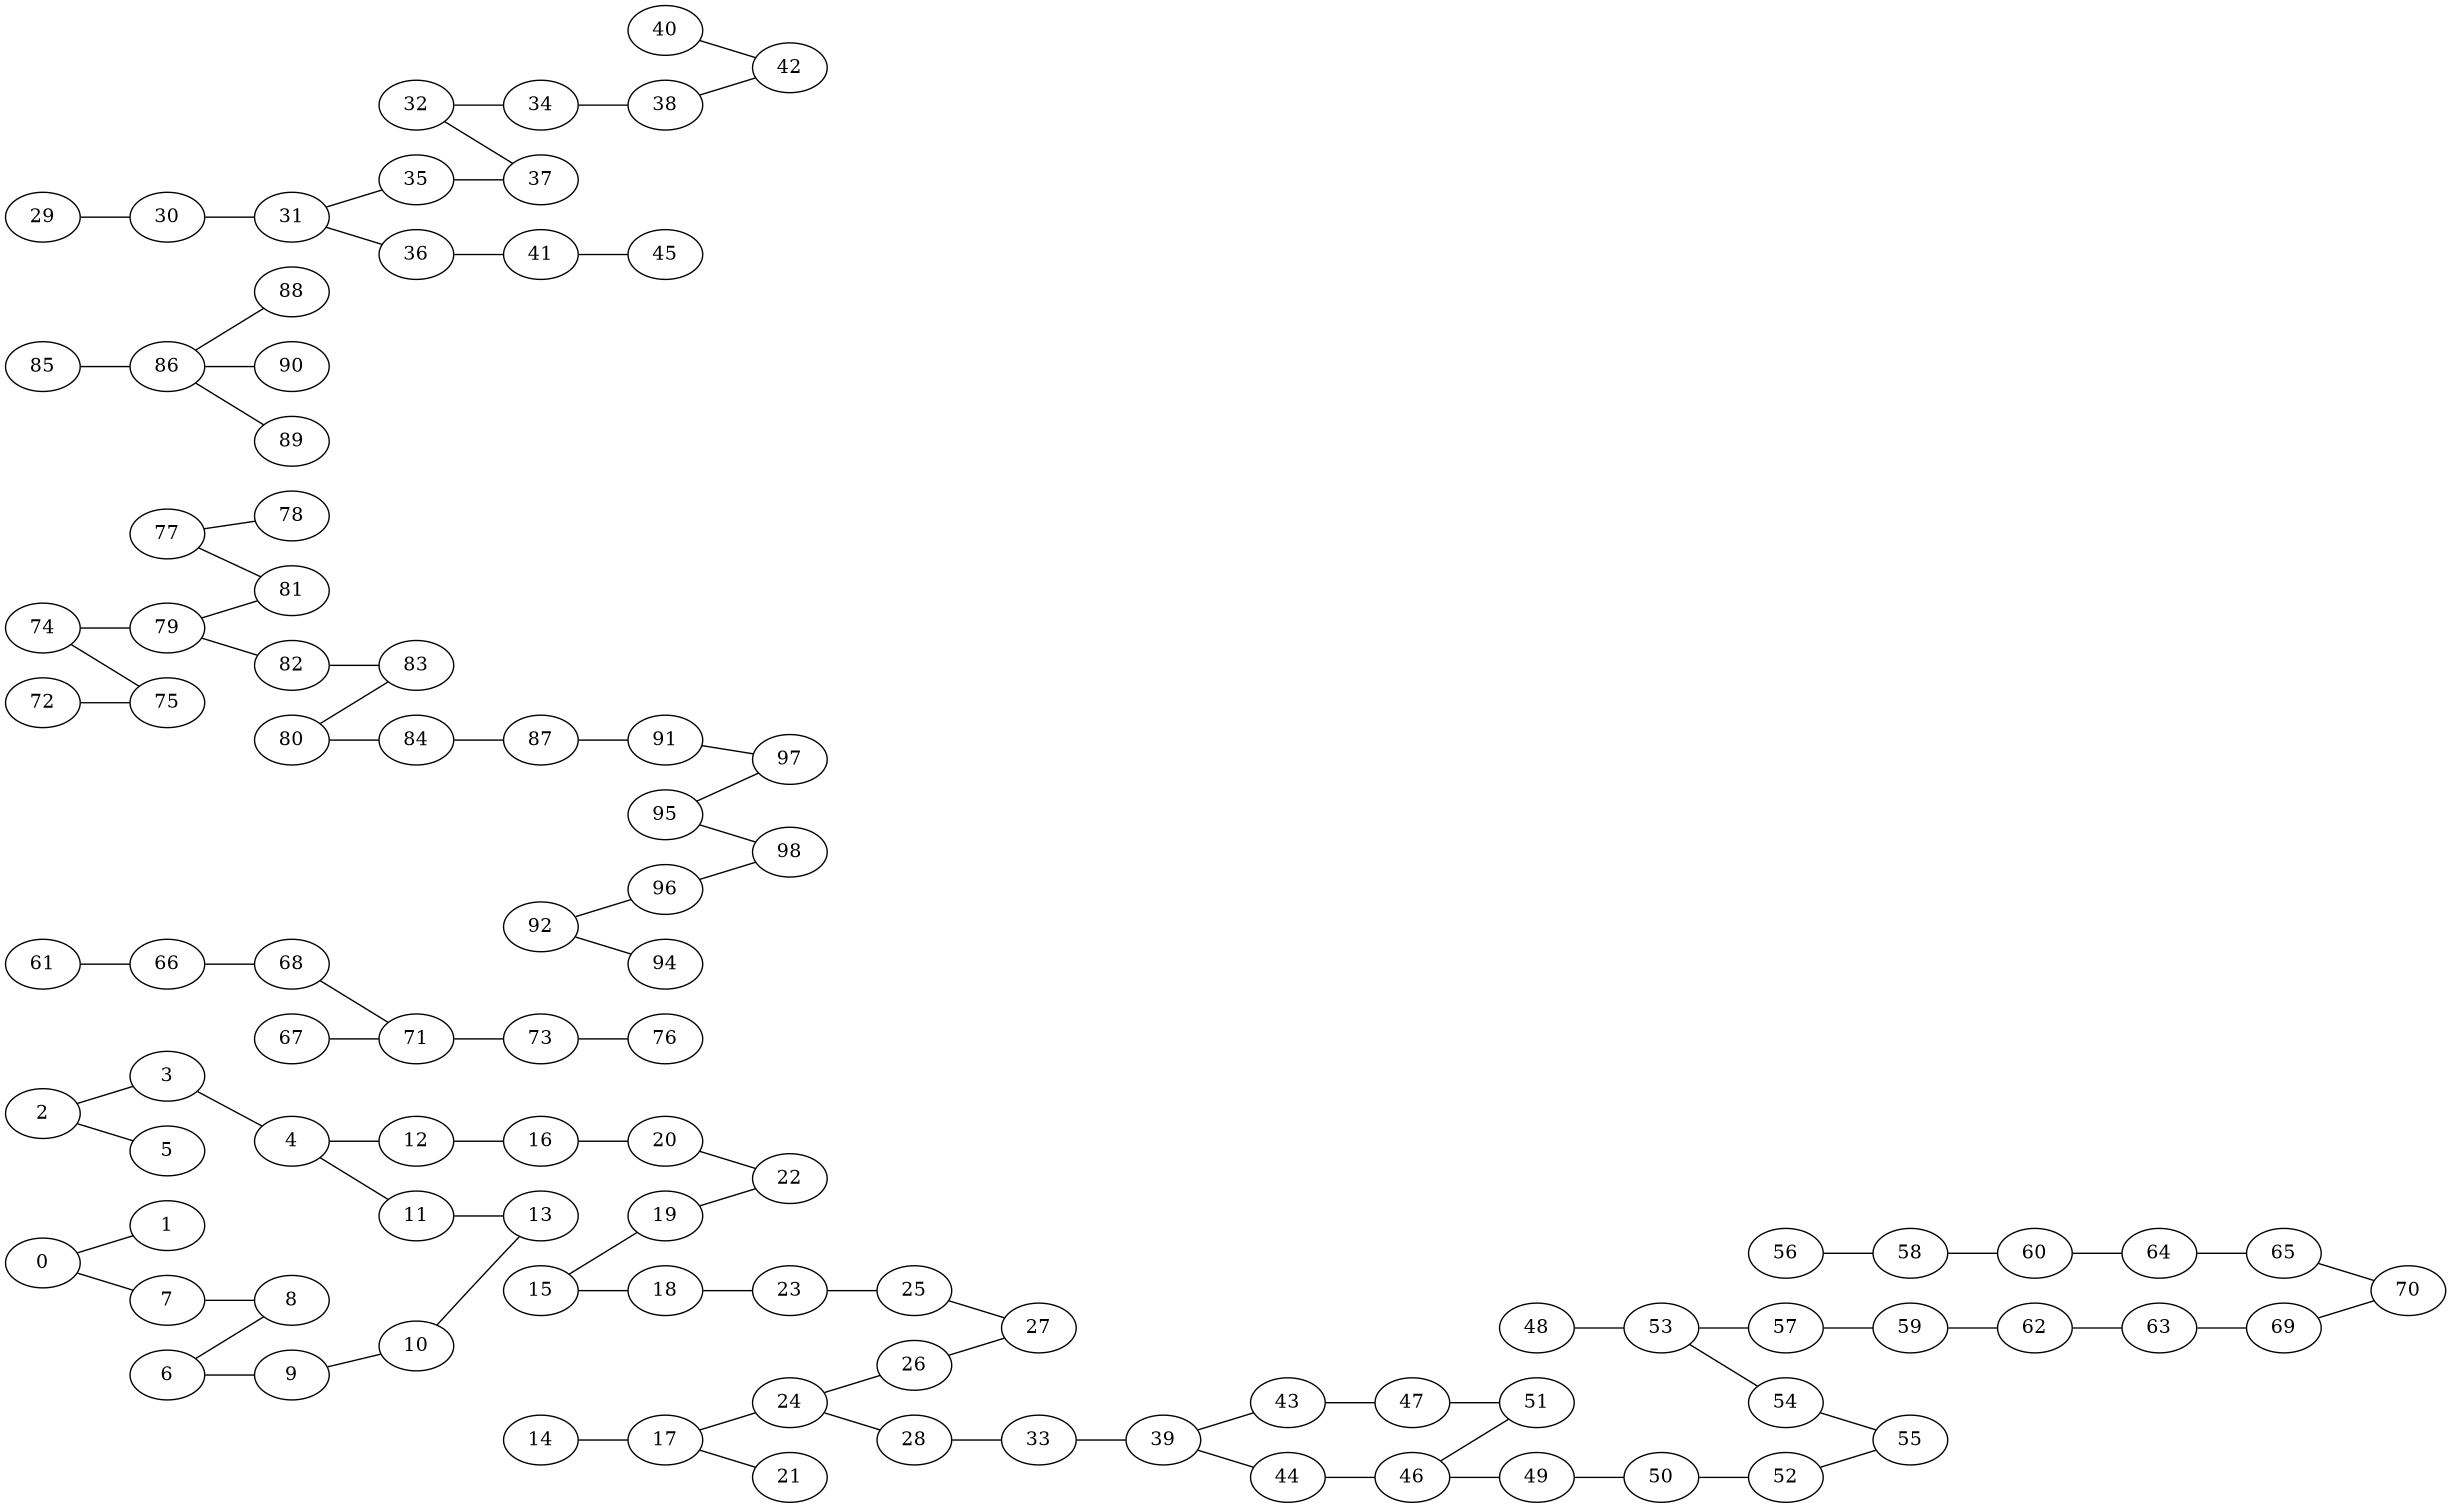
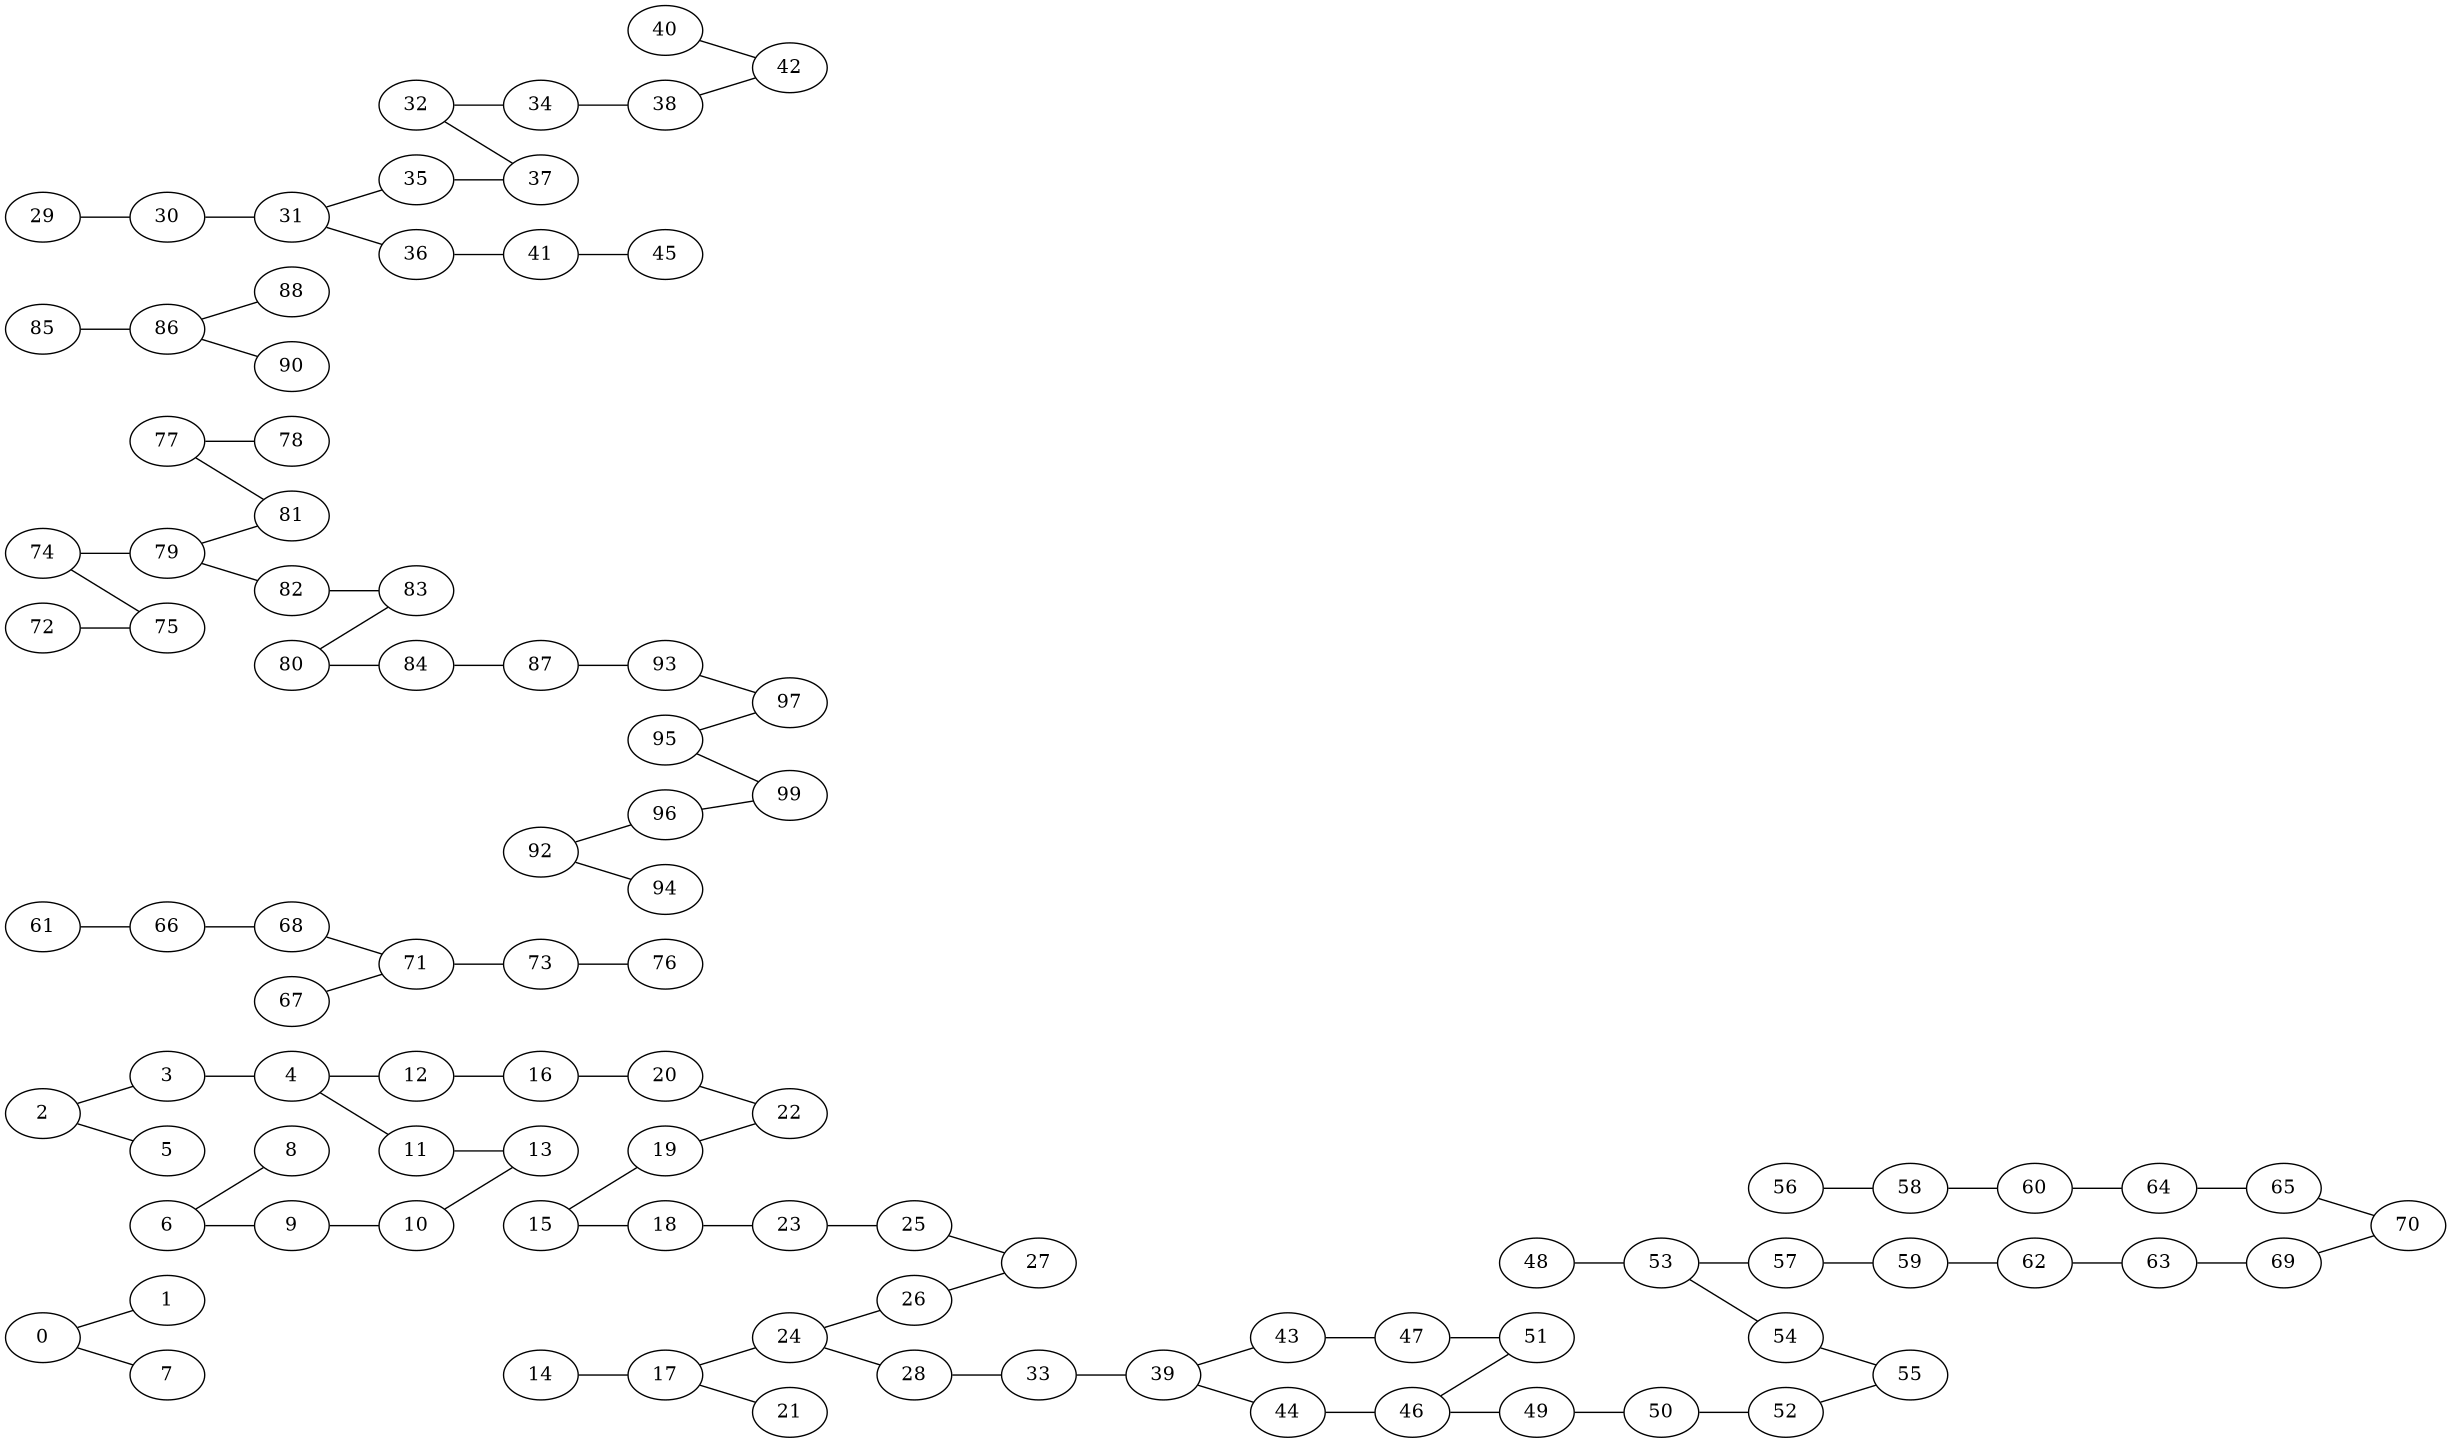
node "89": removed
node "91": label "91" -> "93"
node "98": label "98" -> "99"
edge "7" -- "8": removed
